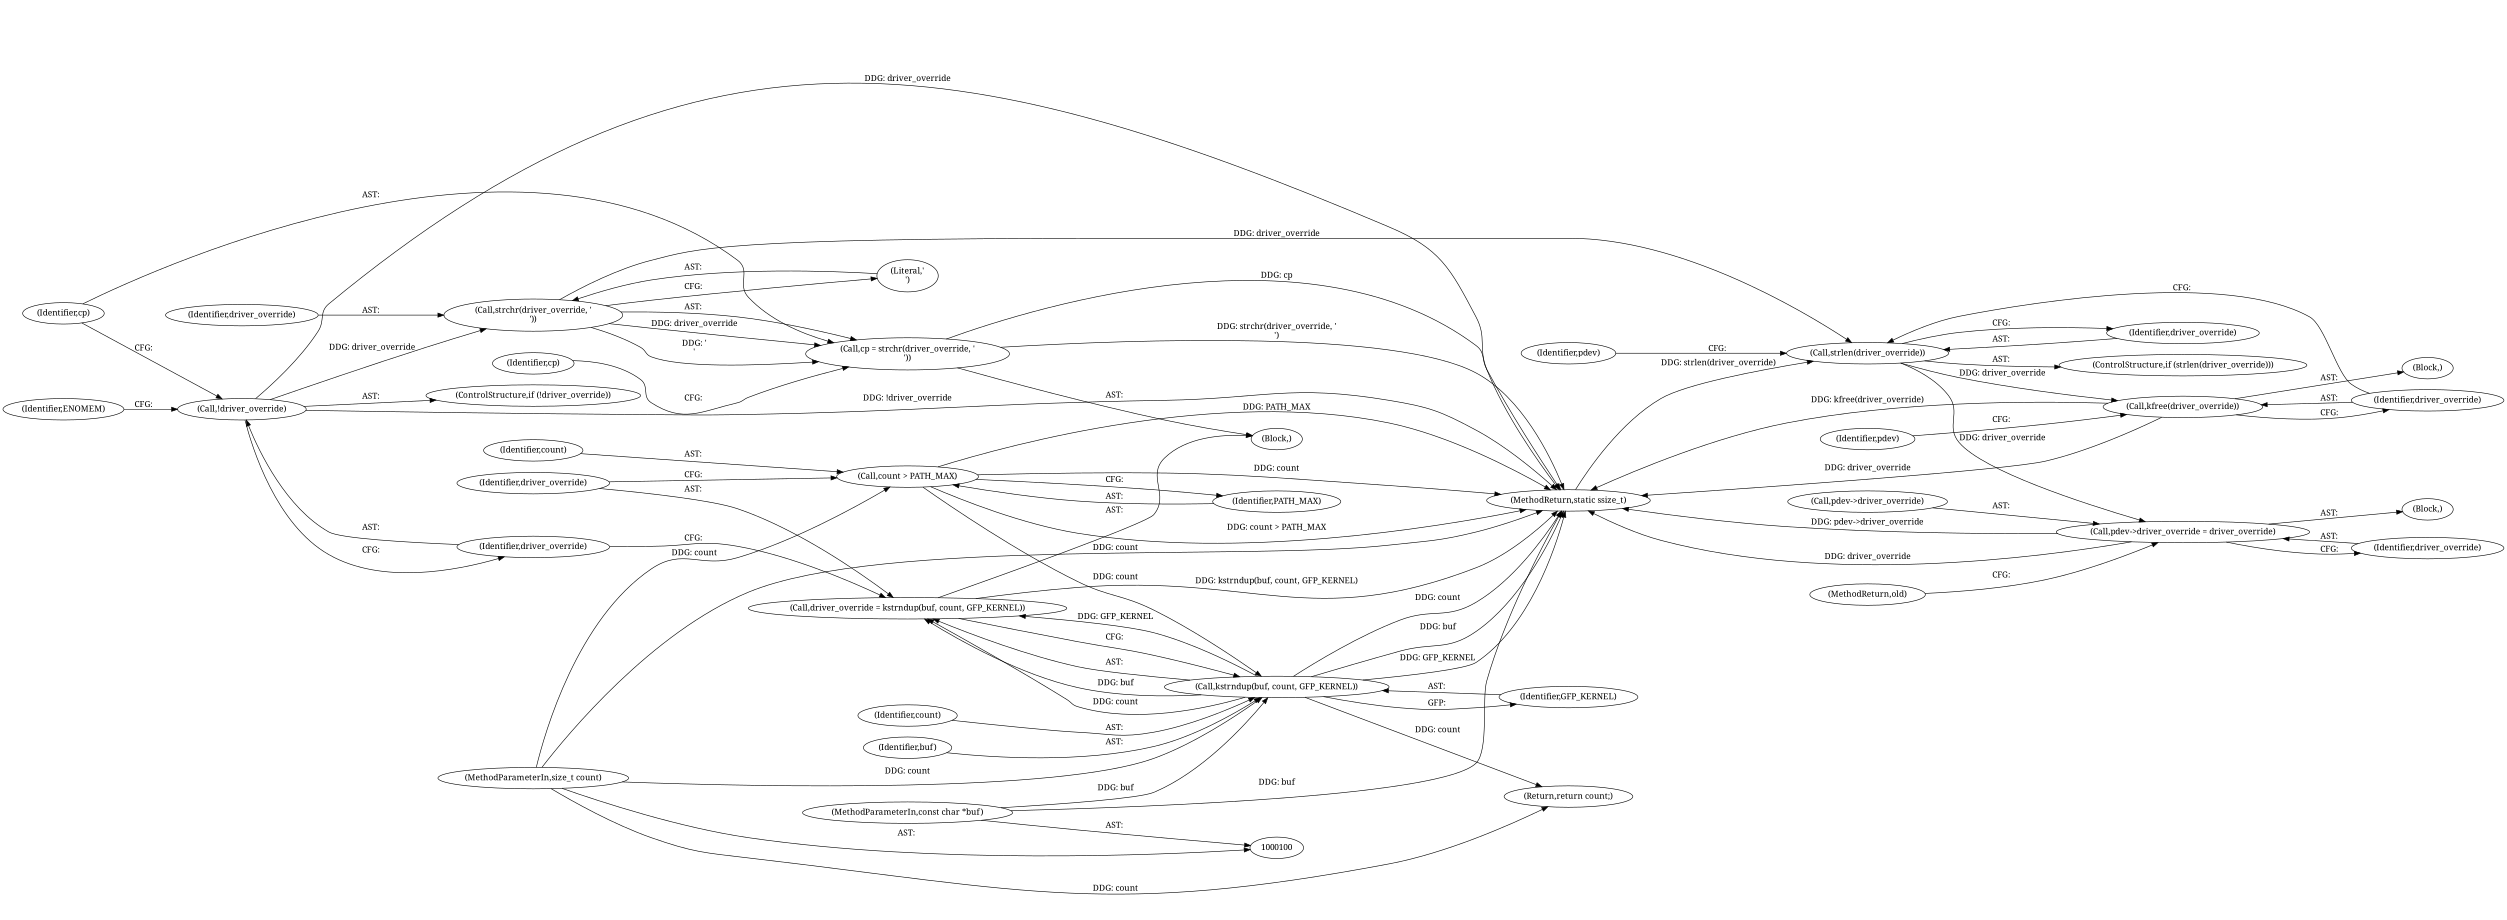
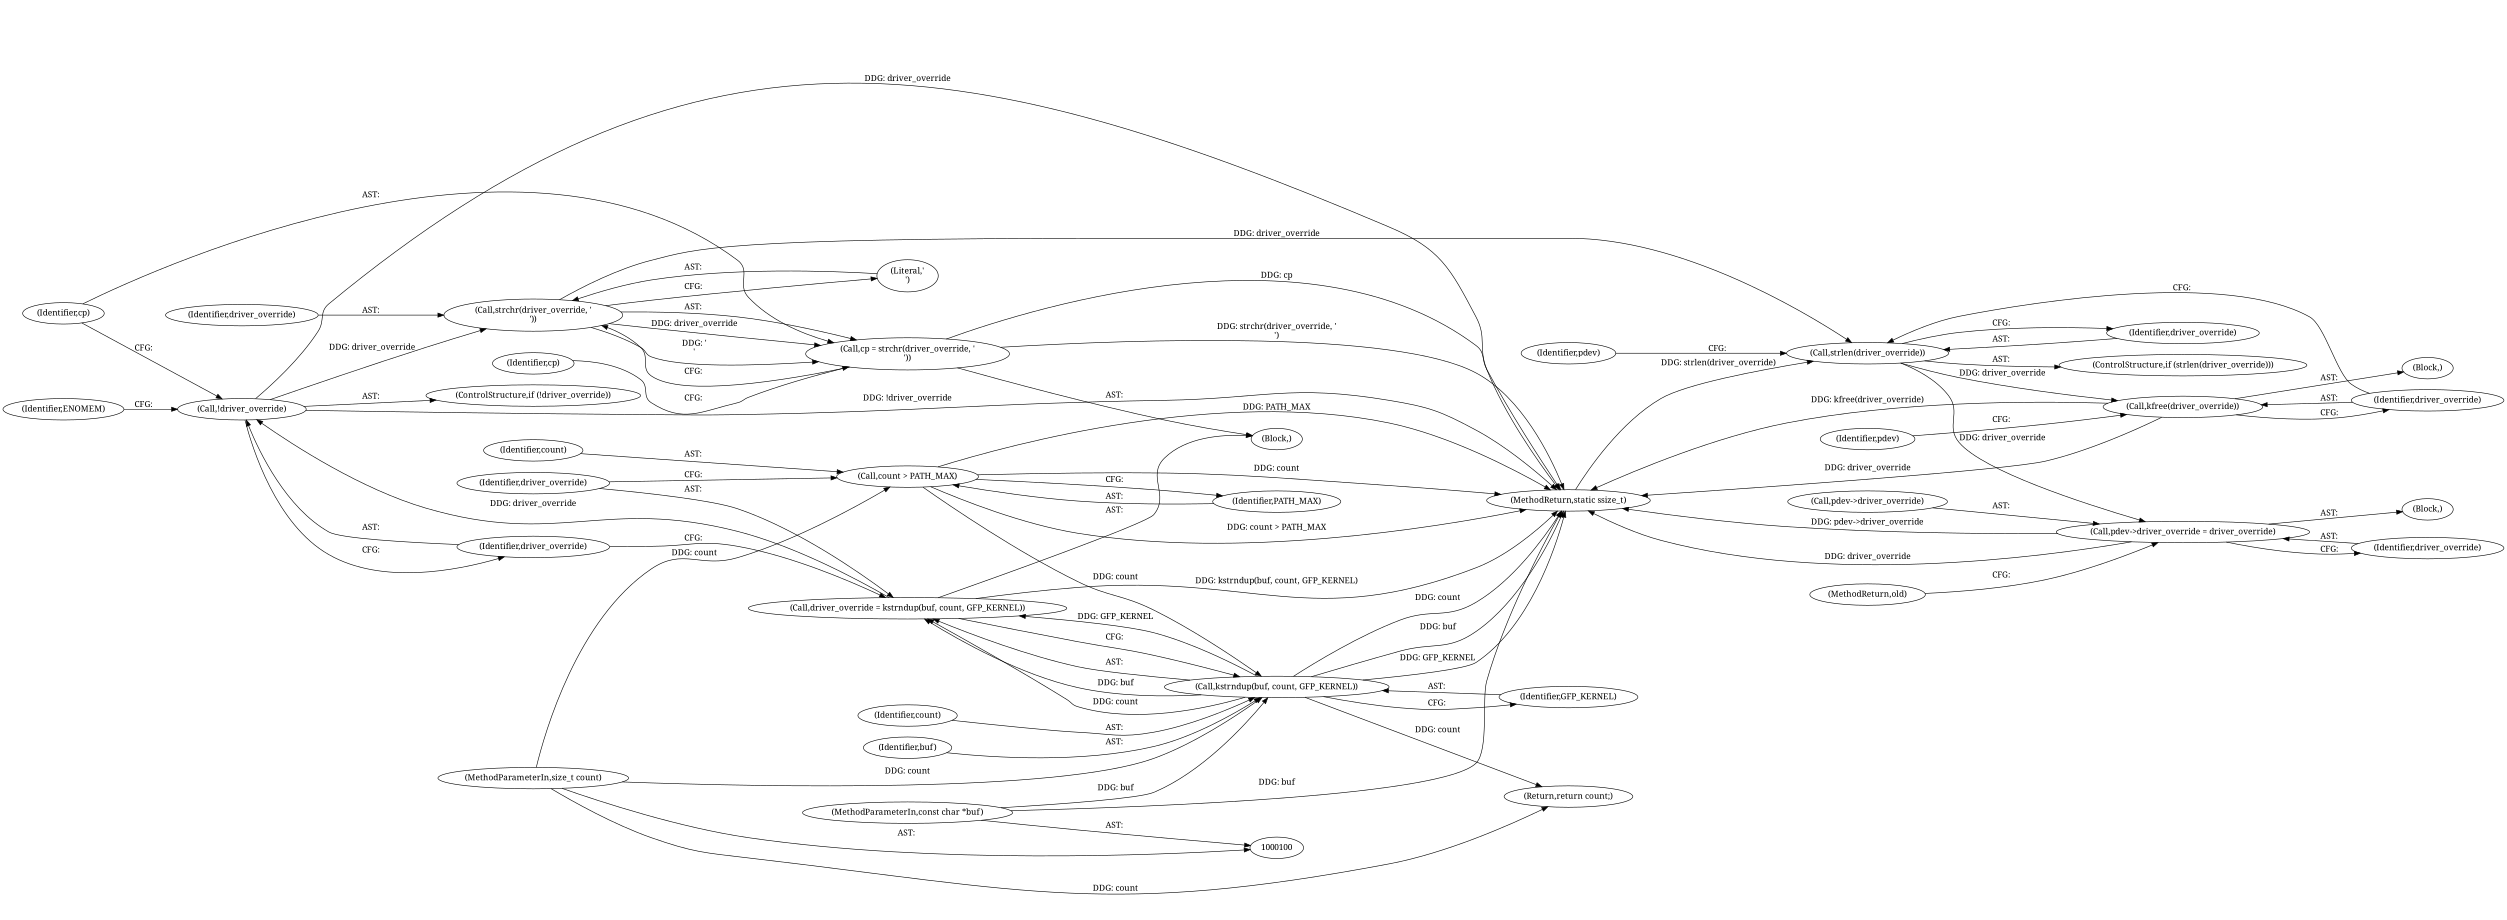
edge "(Call,cp = strchr(driver_override, ' '))" -> "(Call,strchr(driver_override, ' '))": added, label "CFG:"
edge "(Call,driver_override = kstrndup(buf, count, GFP_KERNEL))" -> "(Call,!driver_override)": added, label "DDG: driver_override"
edge "(MethodParameterIn,size_t count)" -> "(MethodReturn,static ssize_t)": removed, label "DDG: count"
edge "(Call,kstrndup(buf, count, GFP_KERNEL))" -> "(Identifier,GFP_KERNEL)": label "GFP: " -> "CFG: "
